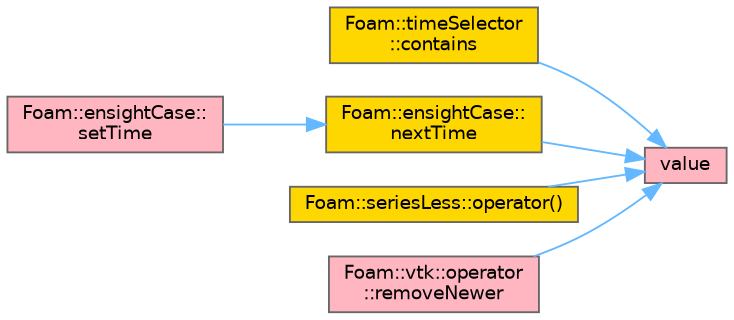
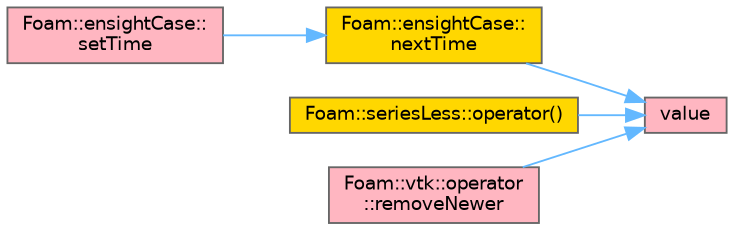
node "Foam::timeSelector ::contains": removed
